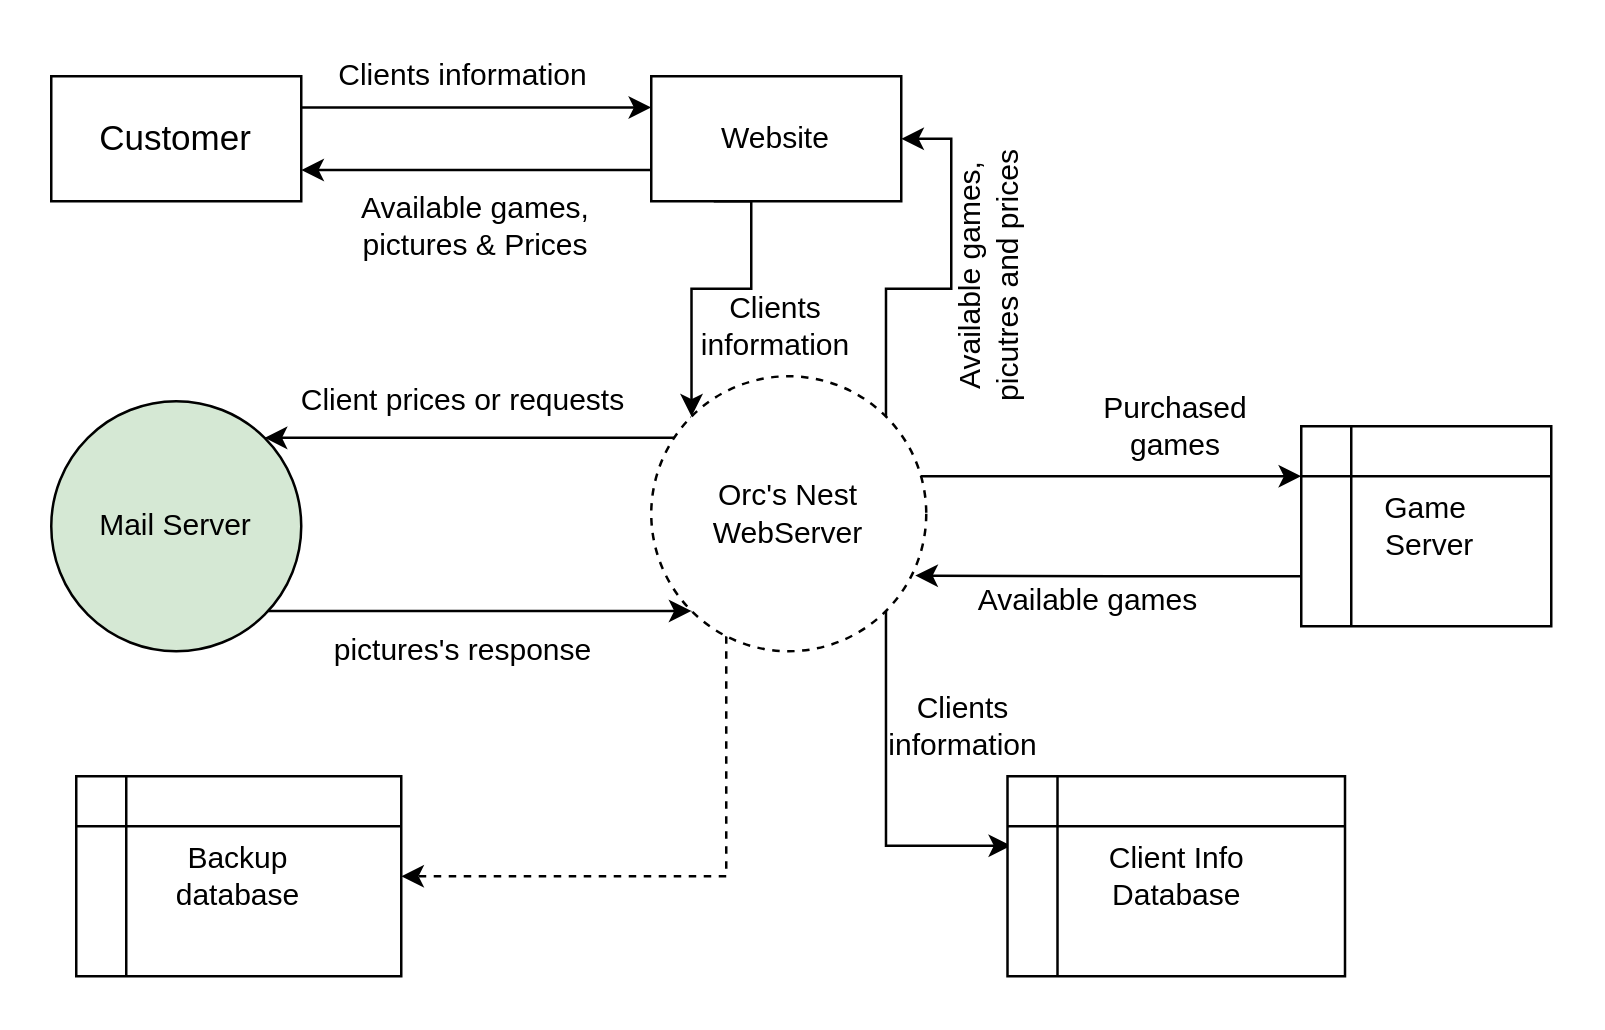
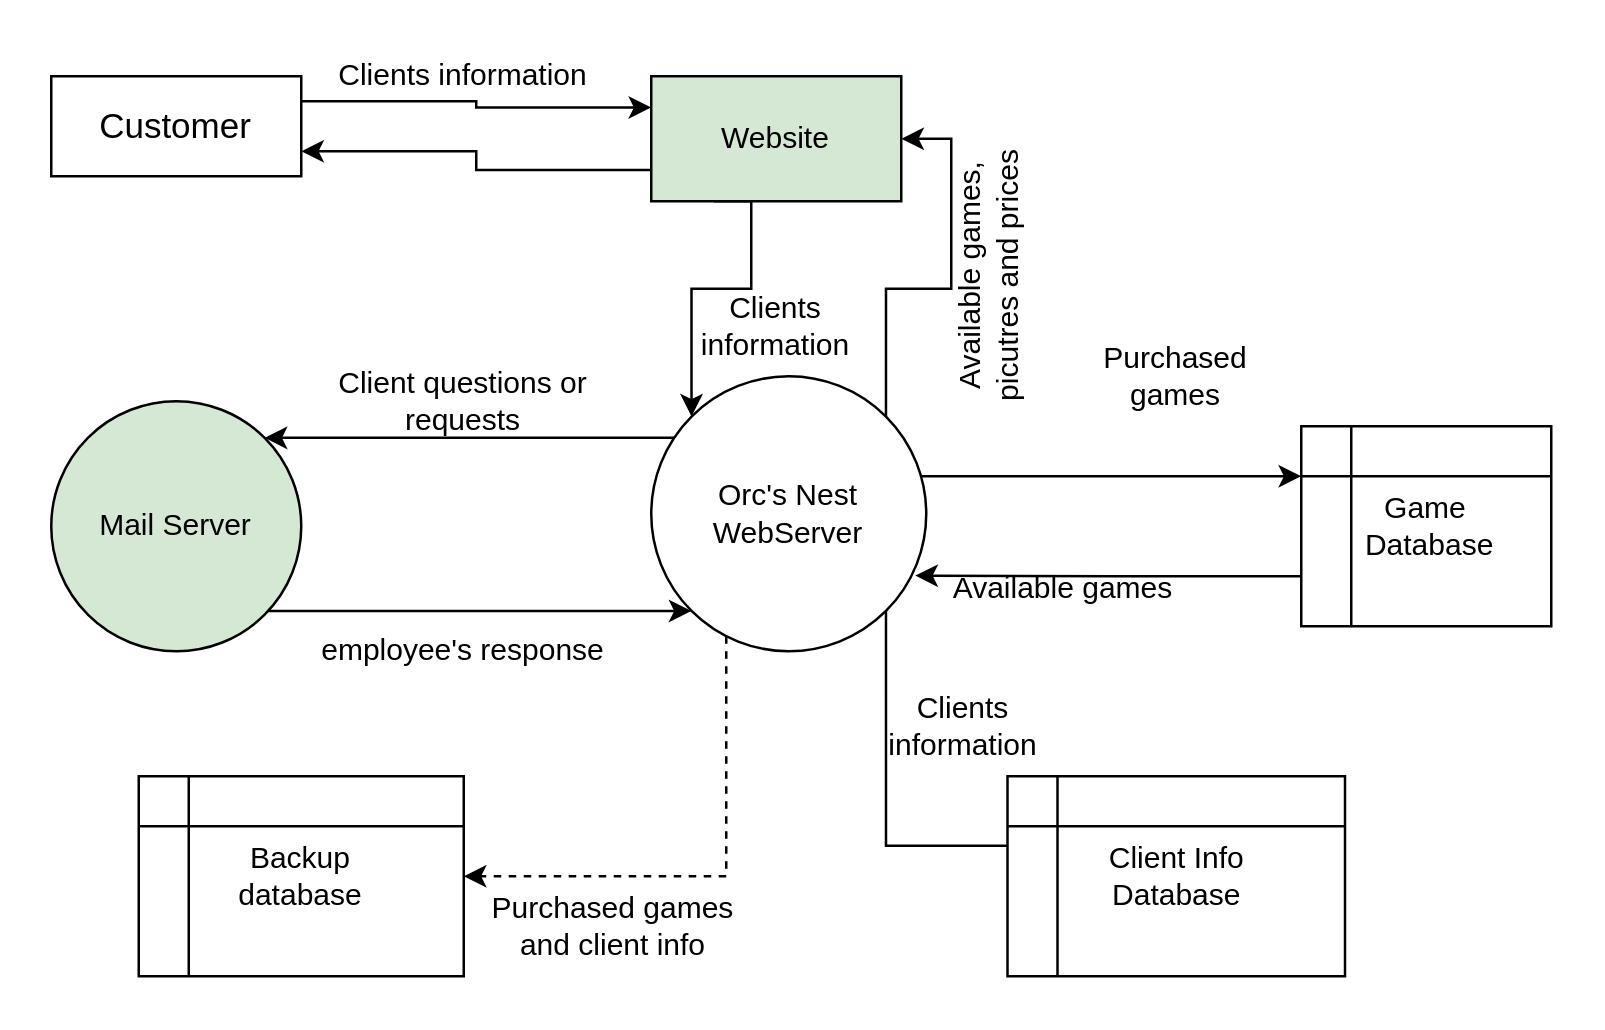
node "Customer": size 250x125 -> 250x100
node "Website": fillcolor #ffffff -> #d5e8d4
node "Available games, pictures & Prices": removed
node "Client prices or requests": label "Client prices or requests" -> "Client questions or requests"
node "Purchased games": moved (1176, 426) -> (1176, 376)
node "Orc's Nest WebServer": style dashed -> solid
node "Game Server": label "Game Server" -> "Game Database"
node "Available games": moved (1089, 601) -> (1064, 589)
node "pictures's response": label "pictures's response" -> "employee's response"
edge "Orc's Nest WebServer" -> "Client Info Database": arrowhead classic -> none
node "Backup database": moved (239, 876) -> (301, 876)
node "Purchased games and client info": added
